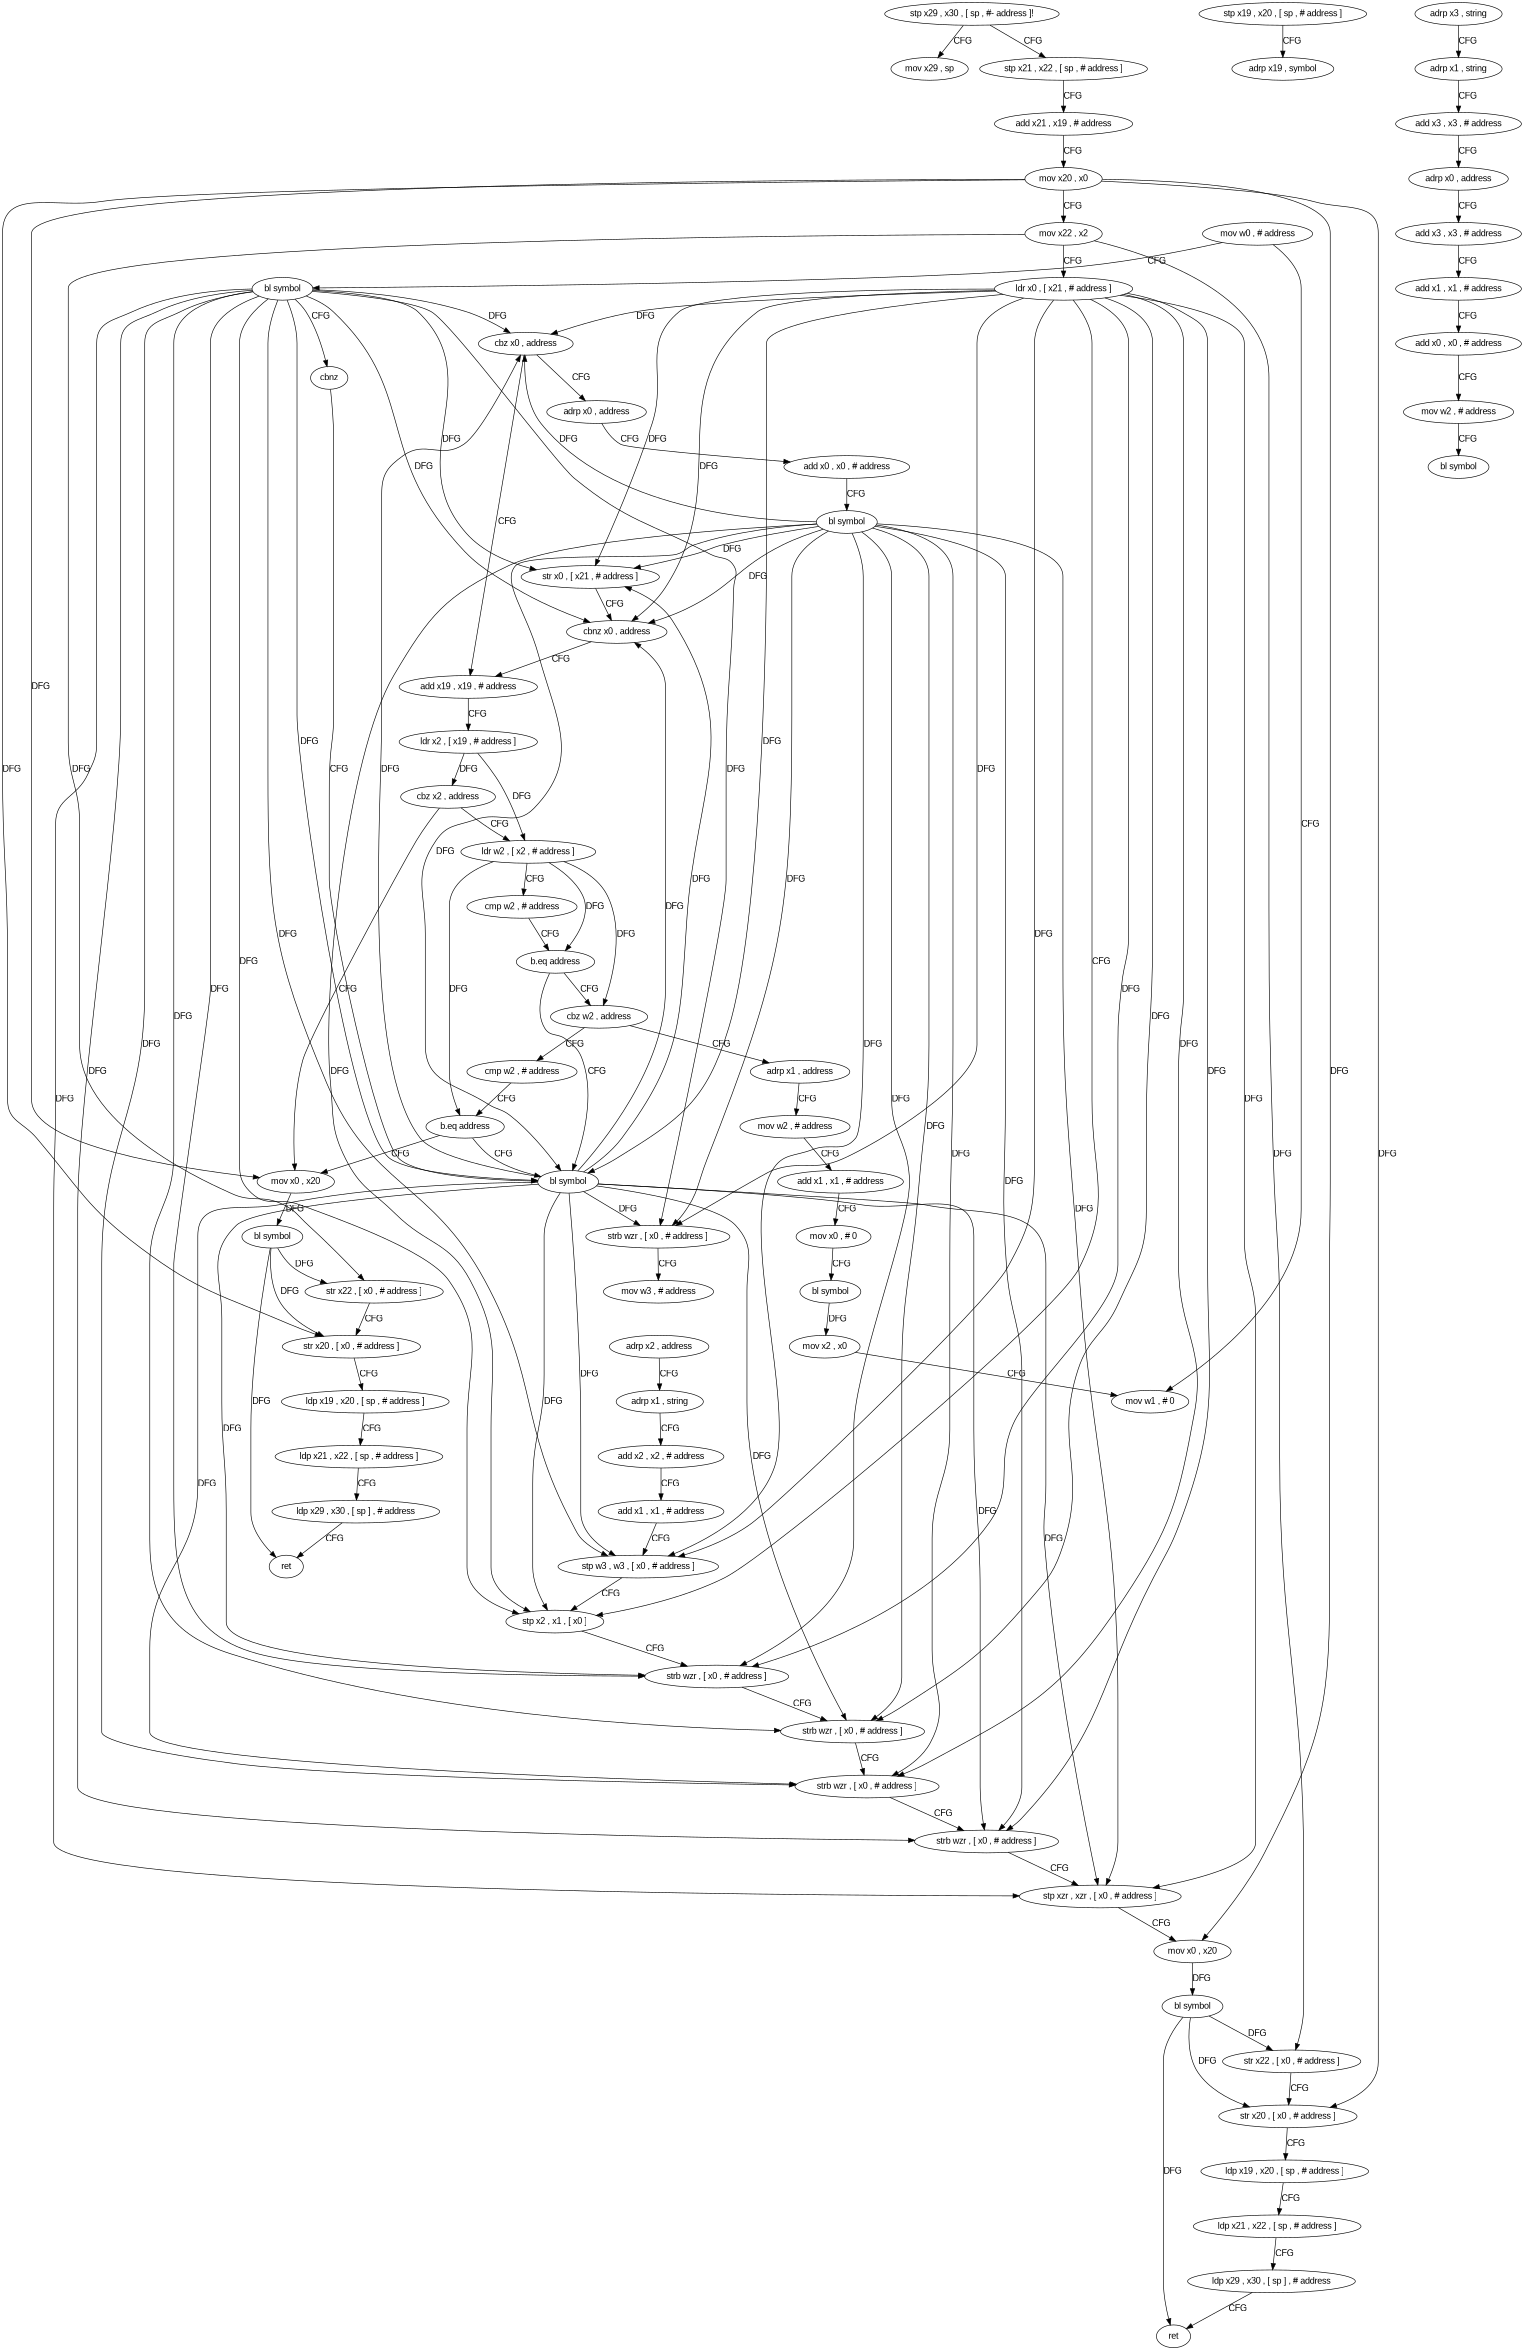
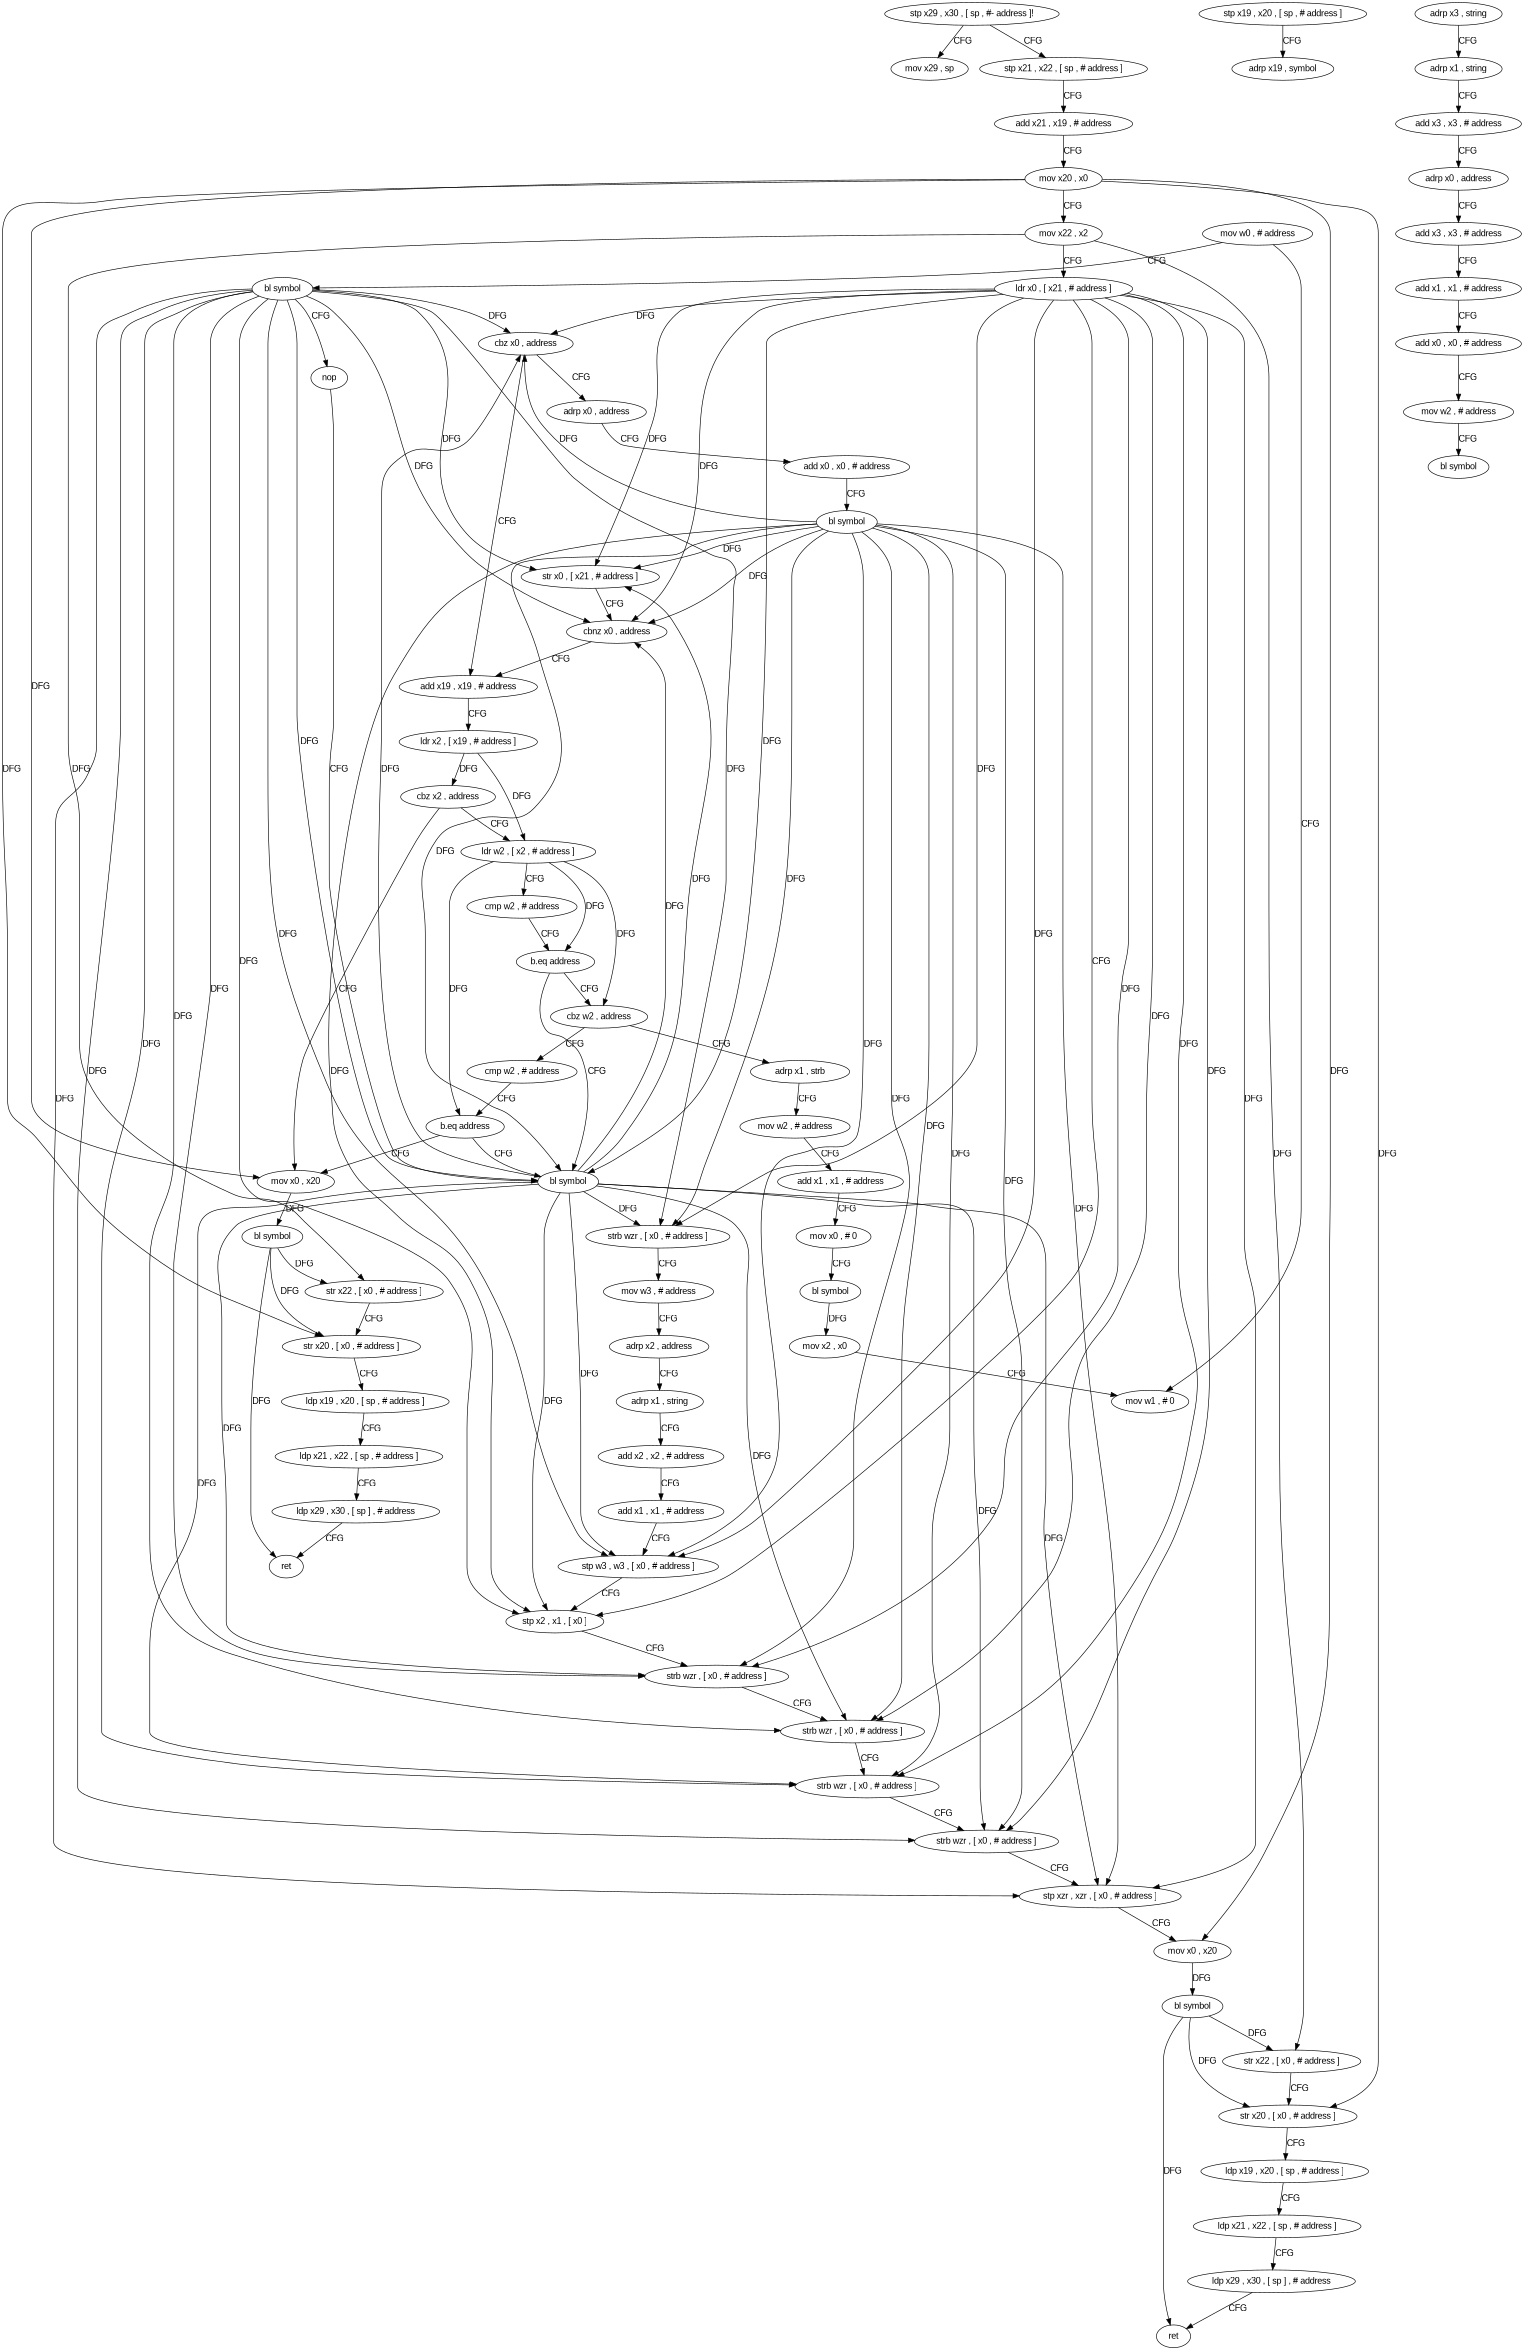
node "cbnz": label "cbnz" -> "nop"
node "adrp x1 , address": label "adrp x1 , address" -> "adrp x1 , strb"
edge "mov w3 , # address" -> "adrp x2 , address": added, label "CFG"
